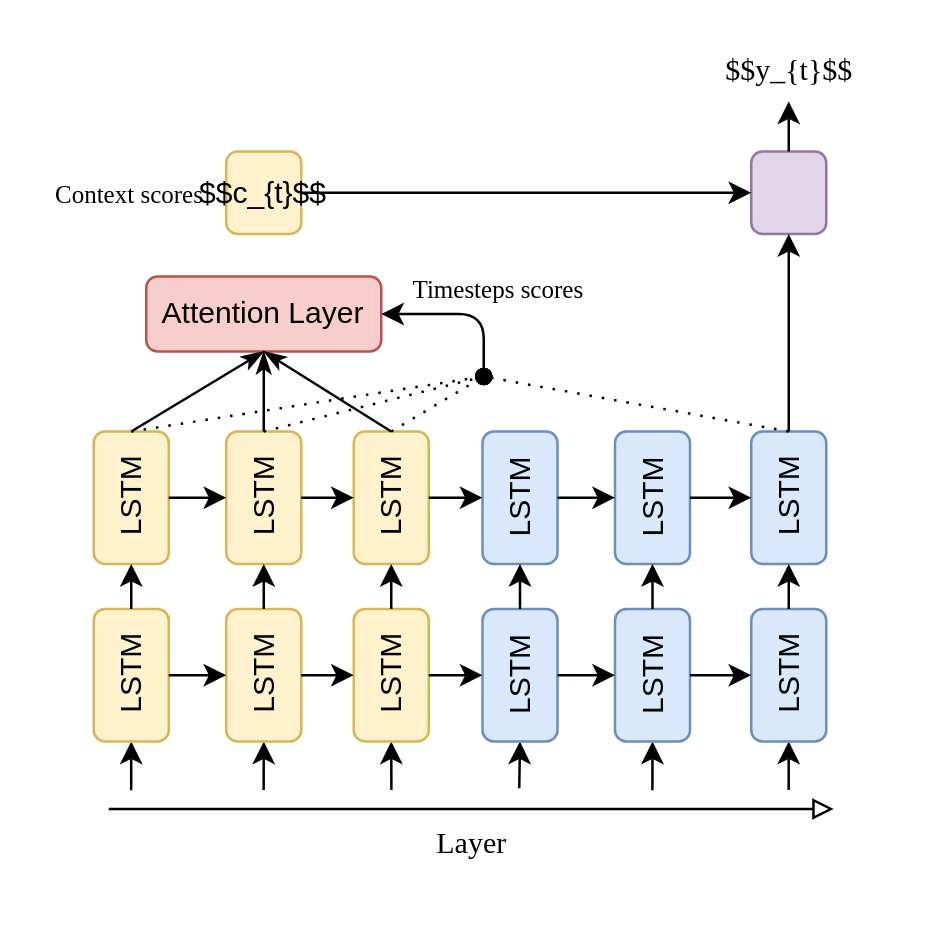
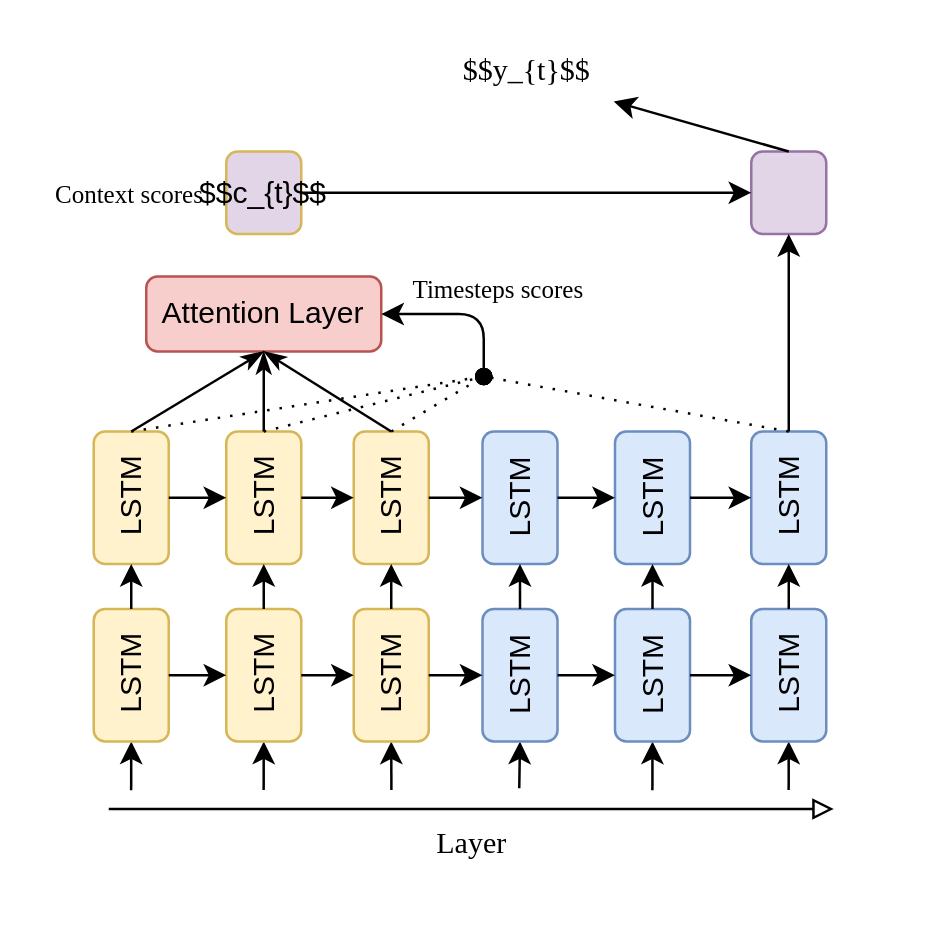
node "$$y_{t}$$": moved (789, 76) -> (526, 76)
node "$$c_{t}$$": fillcolor #fff2cc -> #e1d5e7
